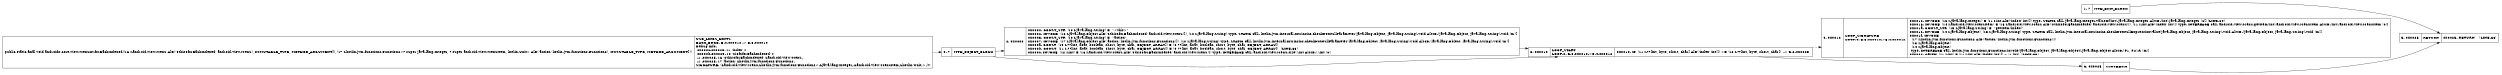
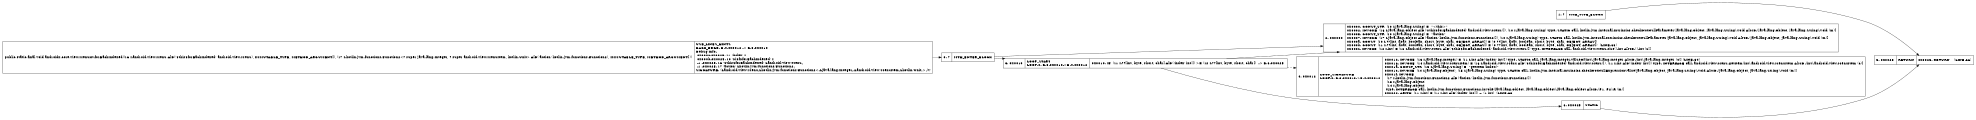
node "1: ?": text "MTH_EXIT_BLOCK" -> "MTH_TYPE_BLOCK"
edge "2: 0x0000" -> "3: 0x0010": reversed
node "0: ?": text "MTH_OBJECT_BLOCK" -> "MTH_ENTER_BLOCK"
node "6: 0x0025": text "SYNTHETIC" -> "STATIC"
